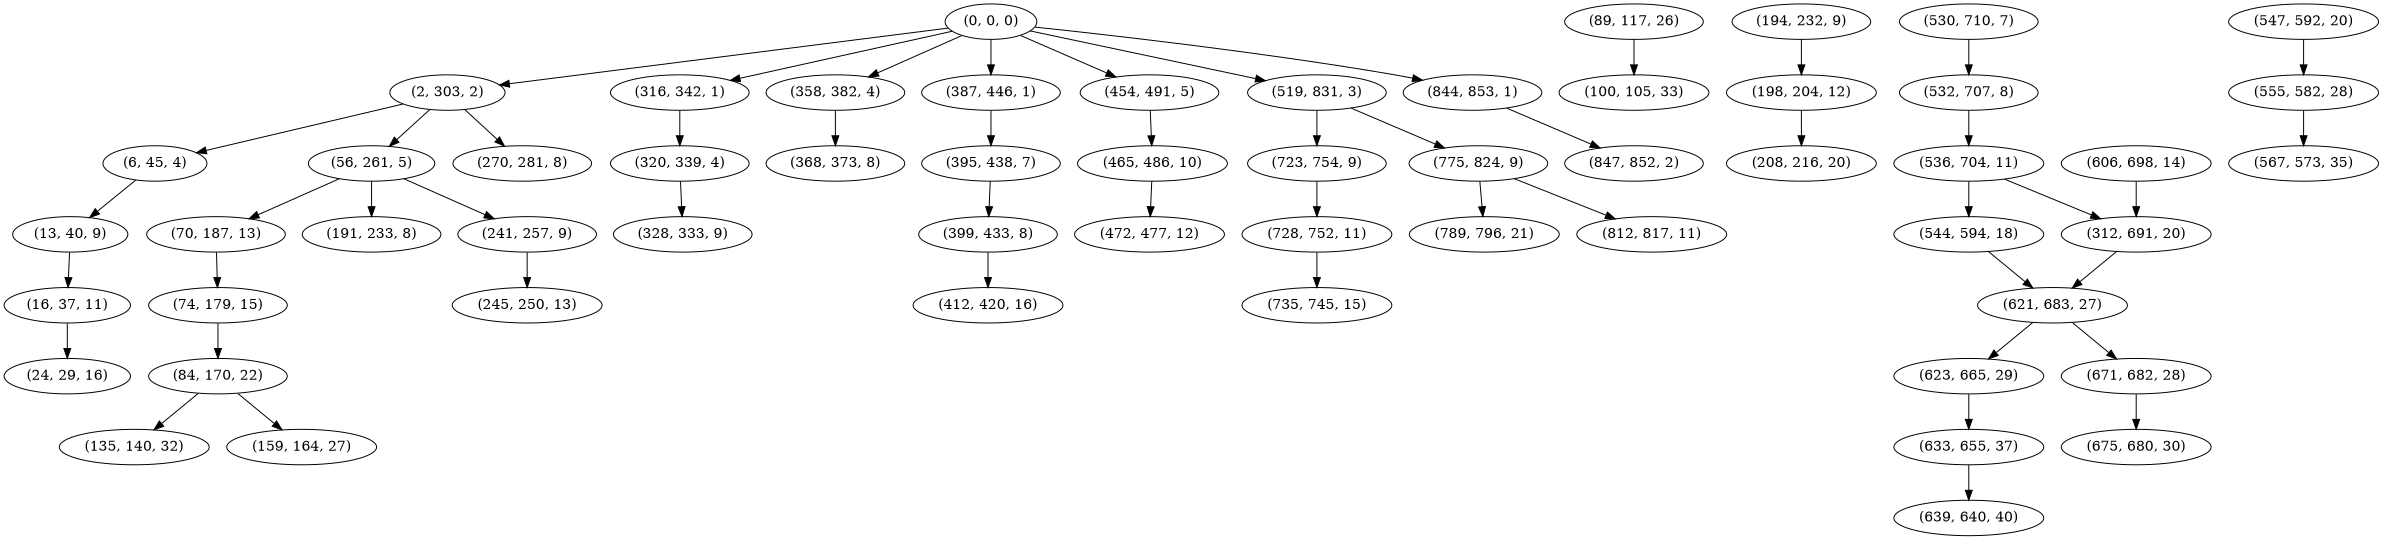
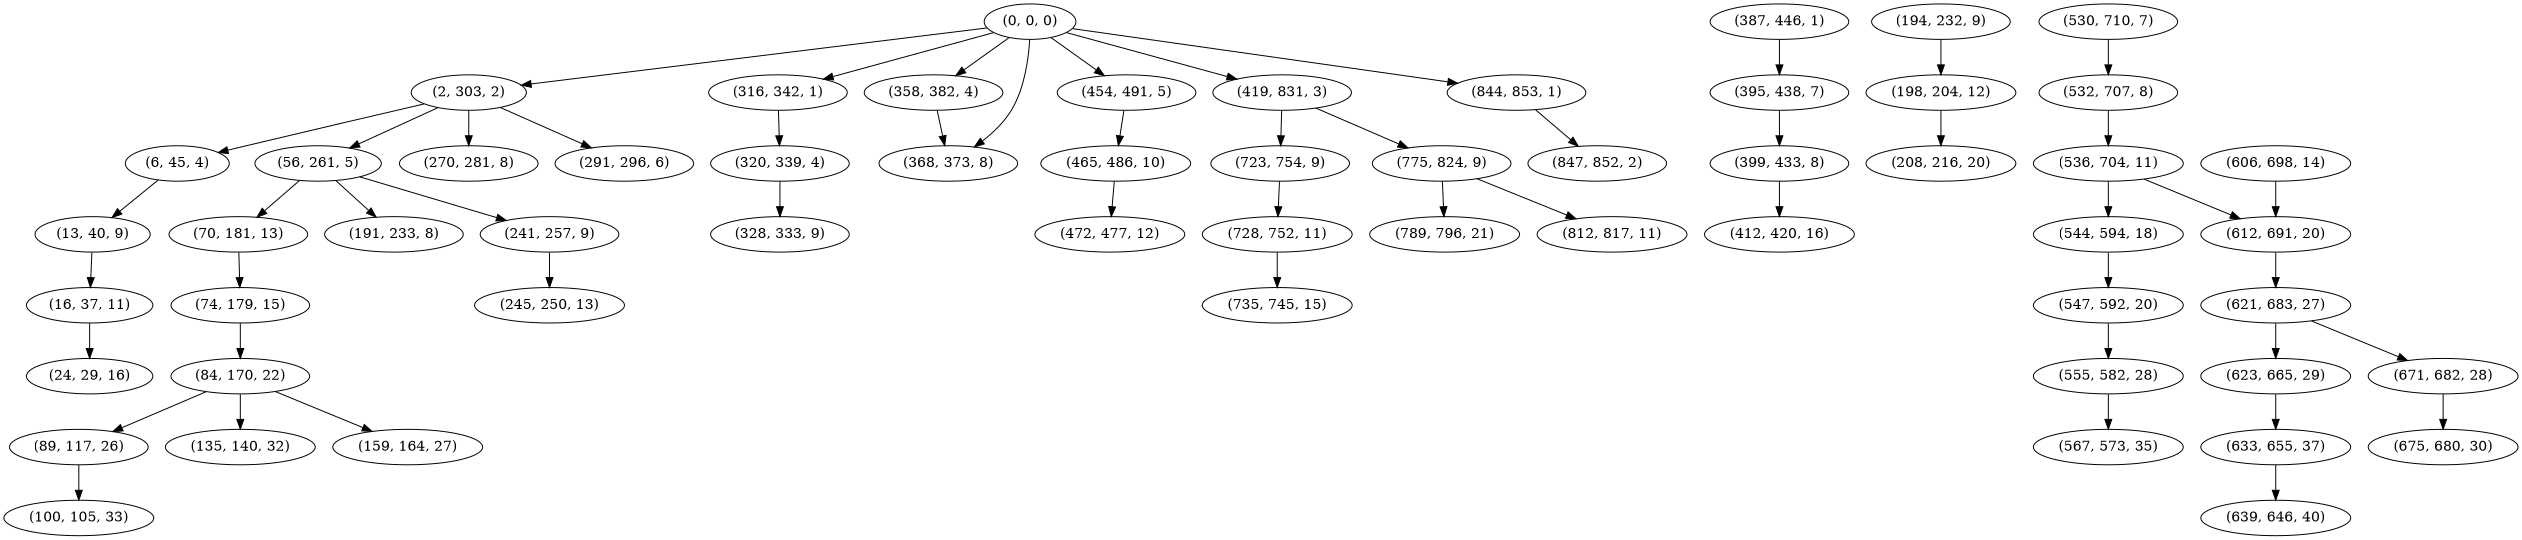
edge "(0, 0, 0)" -> "(387, 446, 1)": now "(0, 0, 0)" -> "(368, 373, 8)"
node "(519, 831, 3)": label "(519, 831, 3)" -> "(419, 831, 3)"
node "(291, 296, 6)": added
node "(70, 187, 13)": label "(70, 187, 13)" -> "(70, 181, 13)"
node "(312, 691, 20)": label "(312, 691, 20)" -> "(612, 691, 20)"
edge "(544, 594, 18)" -> "(621, 683, 27)": now "(544, 594, 18)" -> "(547, 592, 20)"
edge "(84, 170, 22)" -> "(89, 117, 26)": added
node "(639, 640, 40)": label "(639, 640, 40)" -> "(639, 646, 40)"
